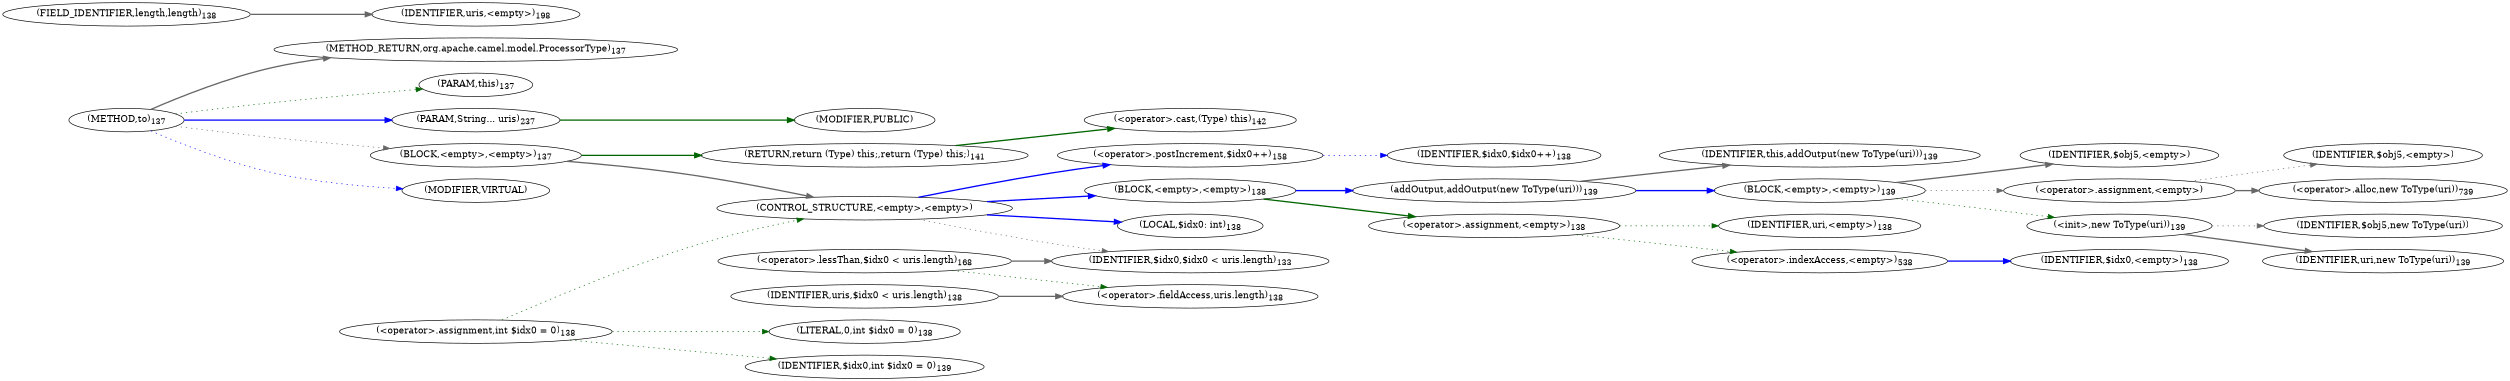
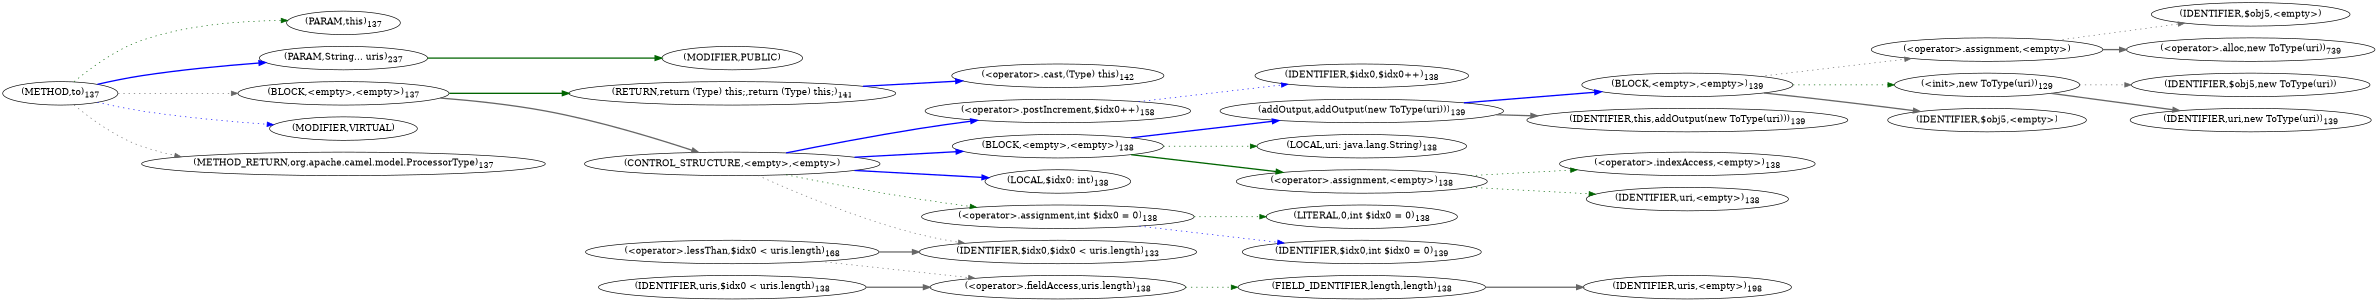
edge "(METHOD,to)" -> "(METHOD_RETURN,org.apache.camel.model.ProcessorType)": style bold -> dotted
edge "(RETURN,return (Type) this;,return (Type) this;)" -> "(<operator>.cast,(Type) this)": color darkgreen -> blue
node "(LOCAL,uri: java.lang.String)": added
node "(<init>,new ToType(uri))": text "139" -> "129"
node "(<operator>.indexAccess,<empty>)": text "538" -> "138"
node "(IDENTIFIER,$idx0,<empty>)": removed
edge "(<operator>.assignment,int $idx0 = 0)" -> "(CONTROL_STRUCTURE,<empty>,<empty>)": reversed
edge "(<operator>.lessThan,$idx0 < uris.length)" -> "(<operator>.fieldAccess,uris.length)": color darkgreen -> gray40
edge "(<operator>.fieldAccess,uris.length)" -> "(FIELD_IDENTIFIER,length,length)": added
edge "(<operator>.assignment,int $idx0 = 0)" -> "(IDENTIFIER,$idx0,int $idx0 = 0)": color darkgreen -> blue
